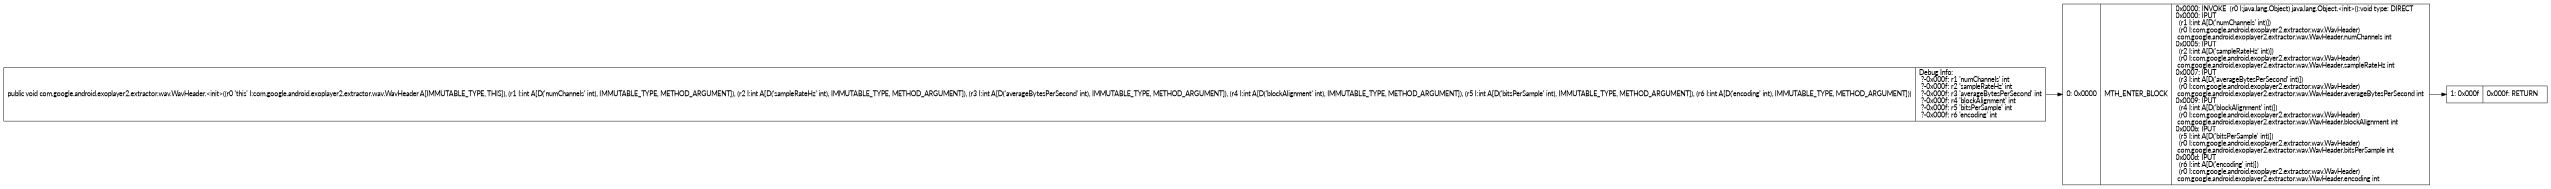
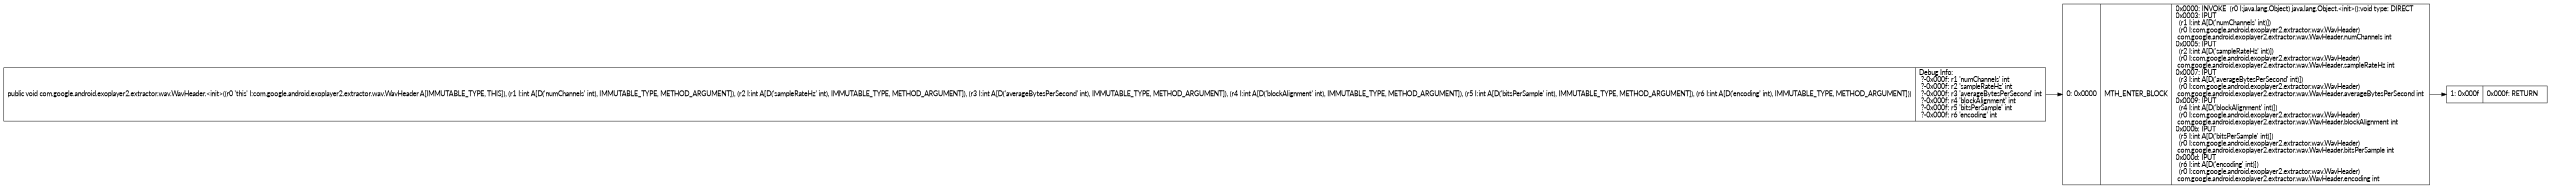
node "0: 0x0000": text "0x0000: IPUT" -> "0x0003: IPUT"
